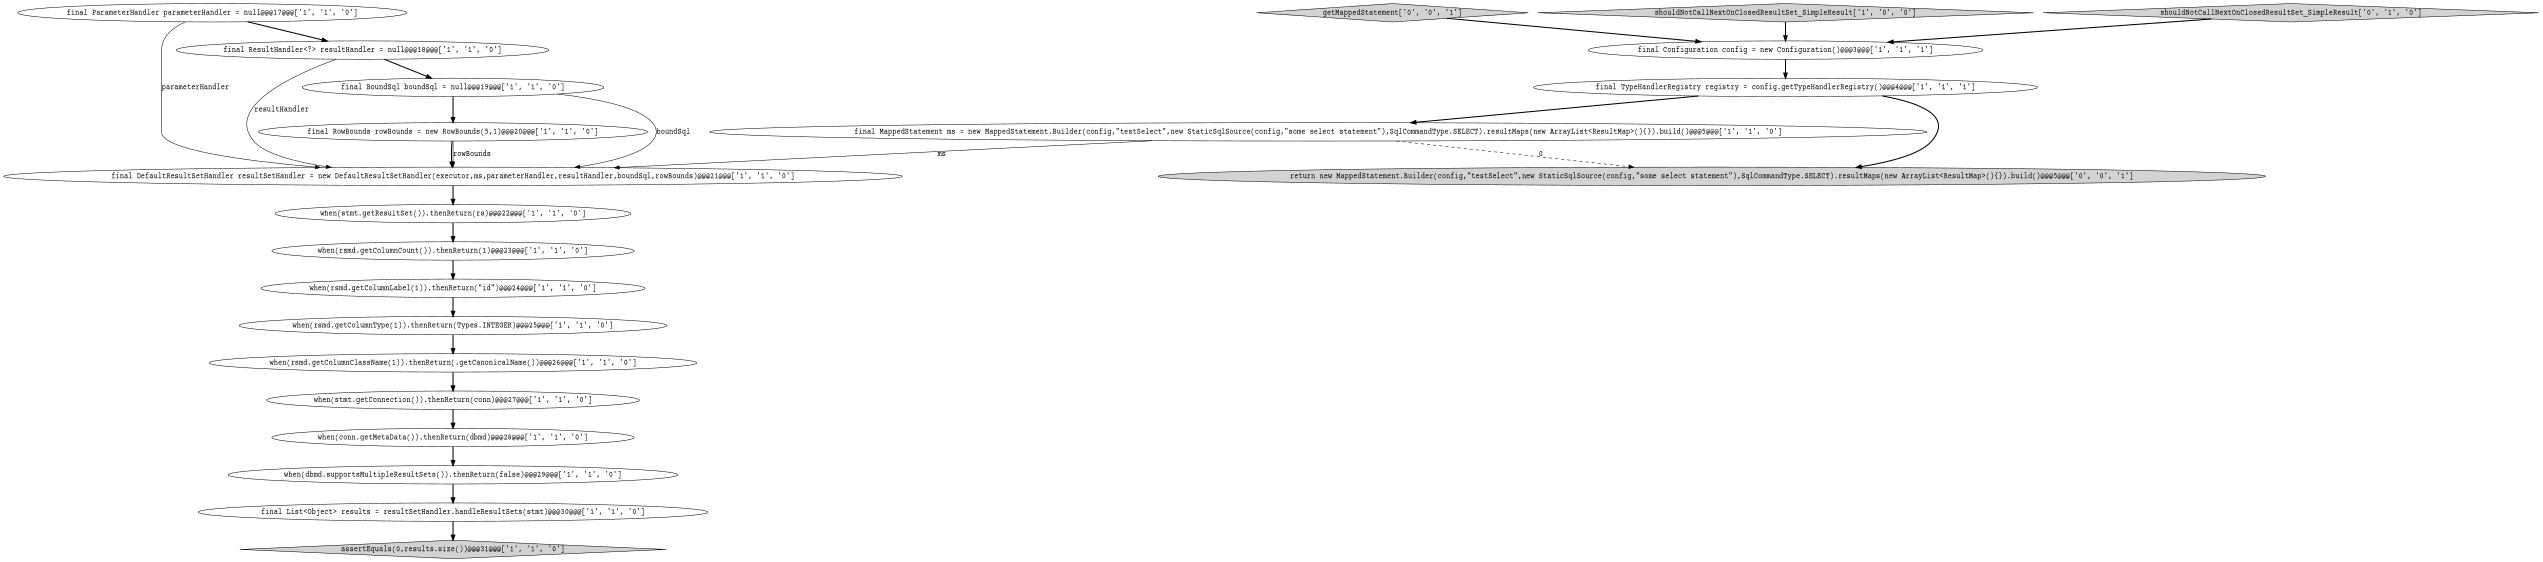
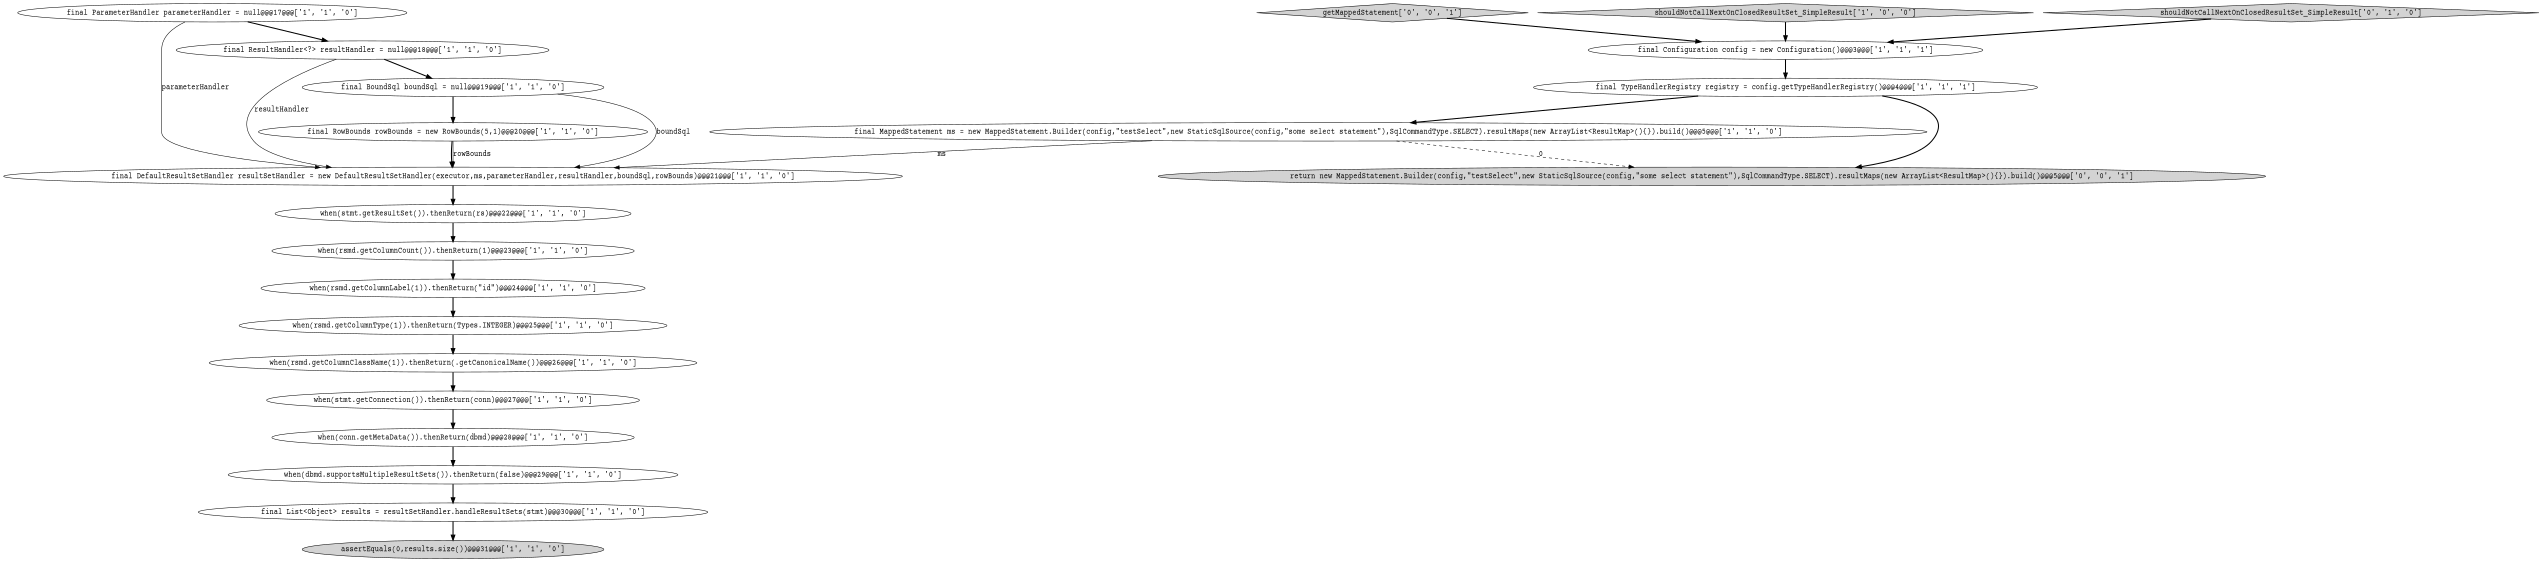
node "assertEquals(0,results.size())@@@31@@@['1', '1', '0']": shape diamond -> ellipse
